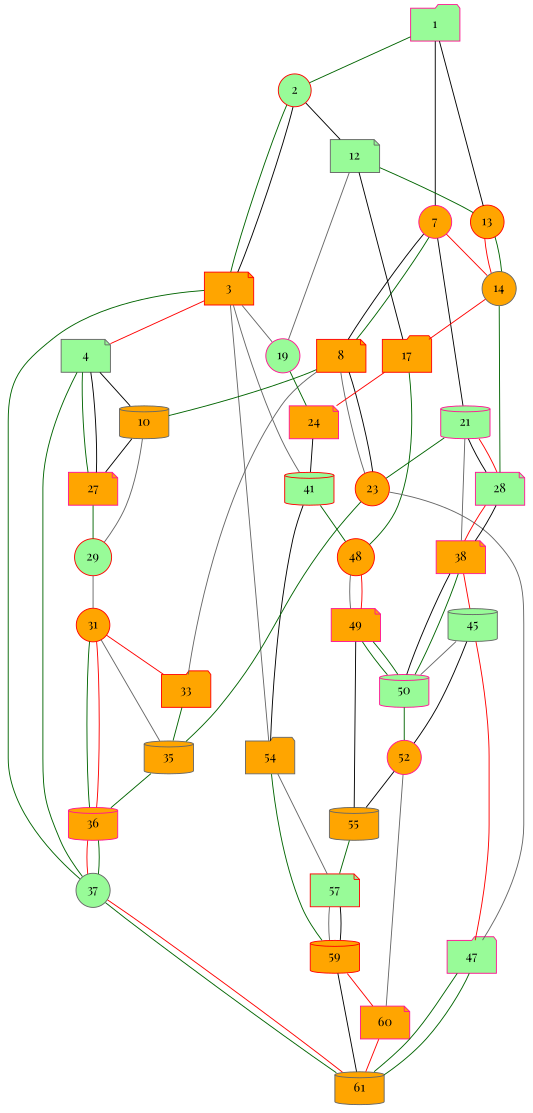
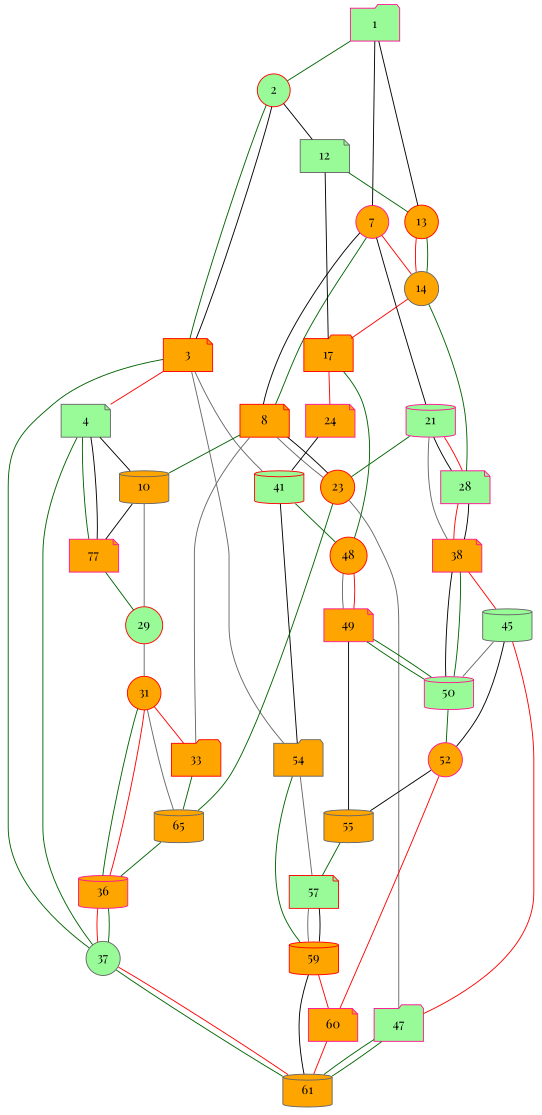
node "19": removed
node "27": label "27" -> "77"
node "35": label "35" -> "65"
edge "52" -- "60": color gray40 -> red
